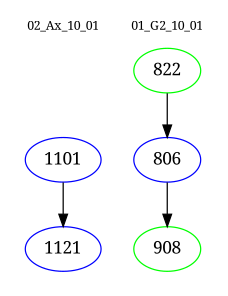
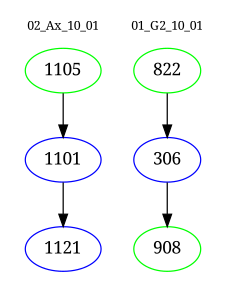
node "1105": added
node "806": label "806" -> "306"
